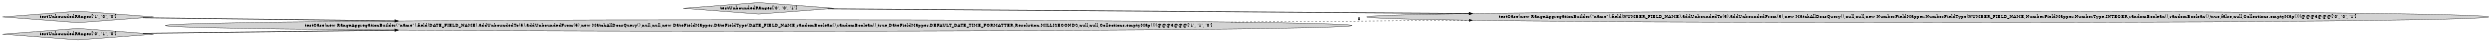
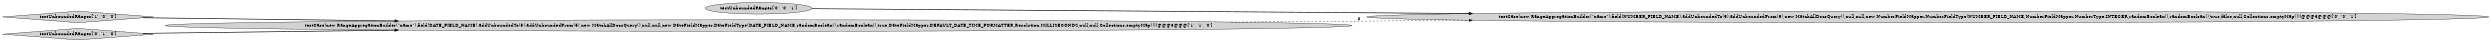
node "testUnboundedRanges['0', '0', '1']": shape diamond -> ellipse
